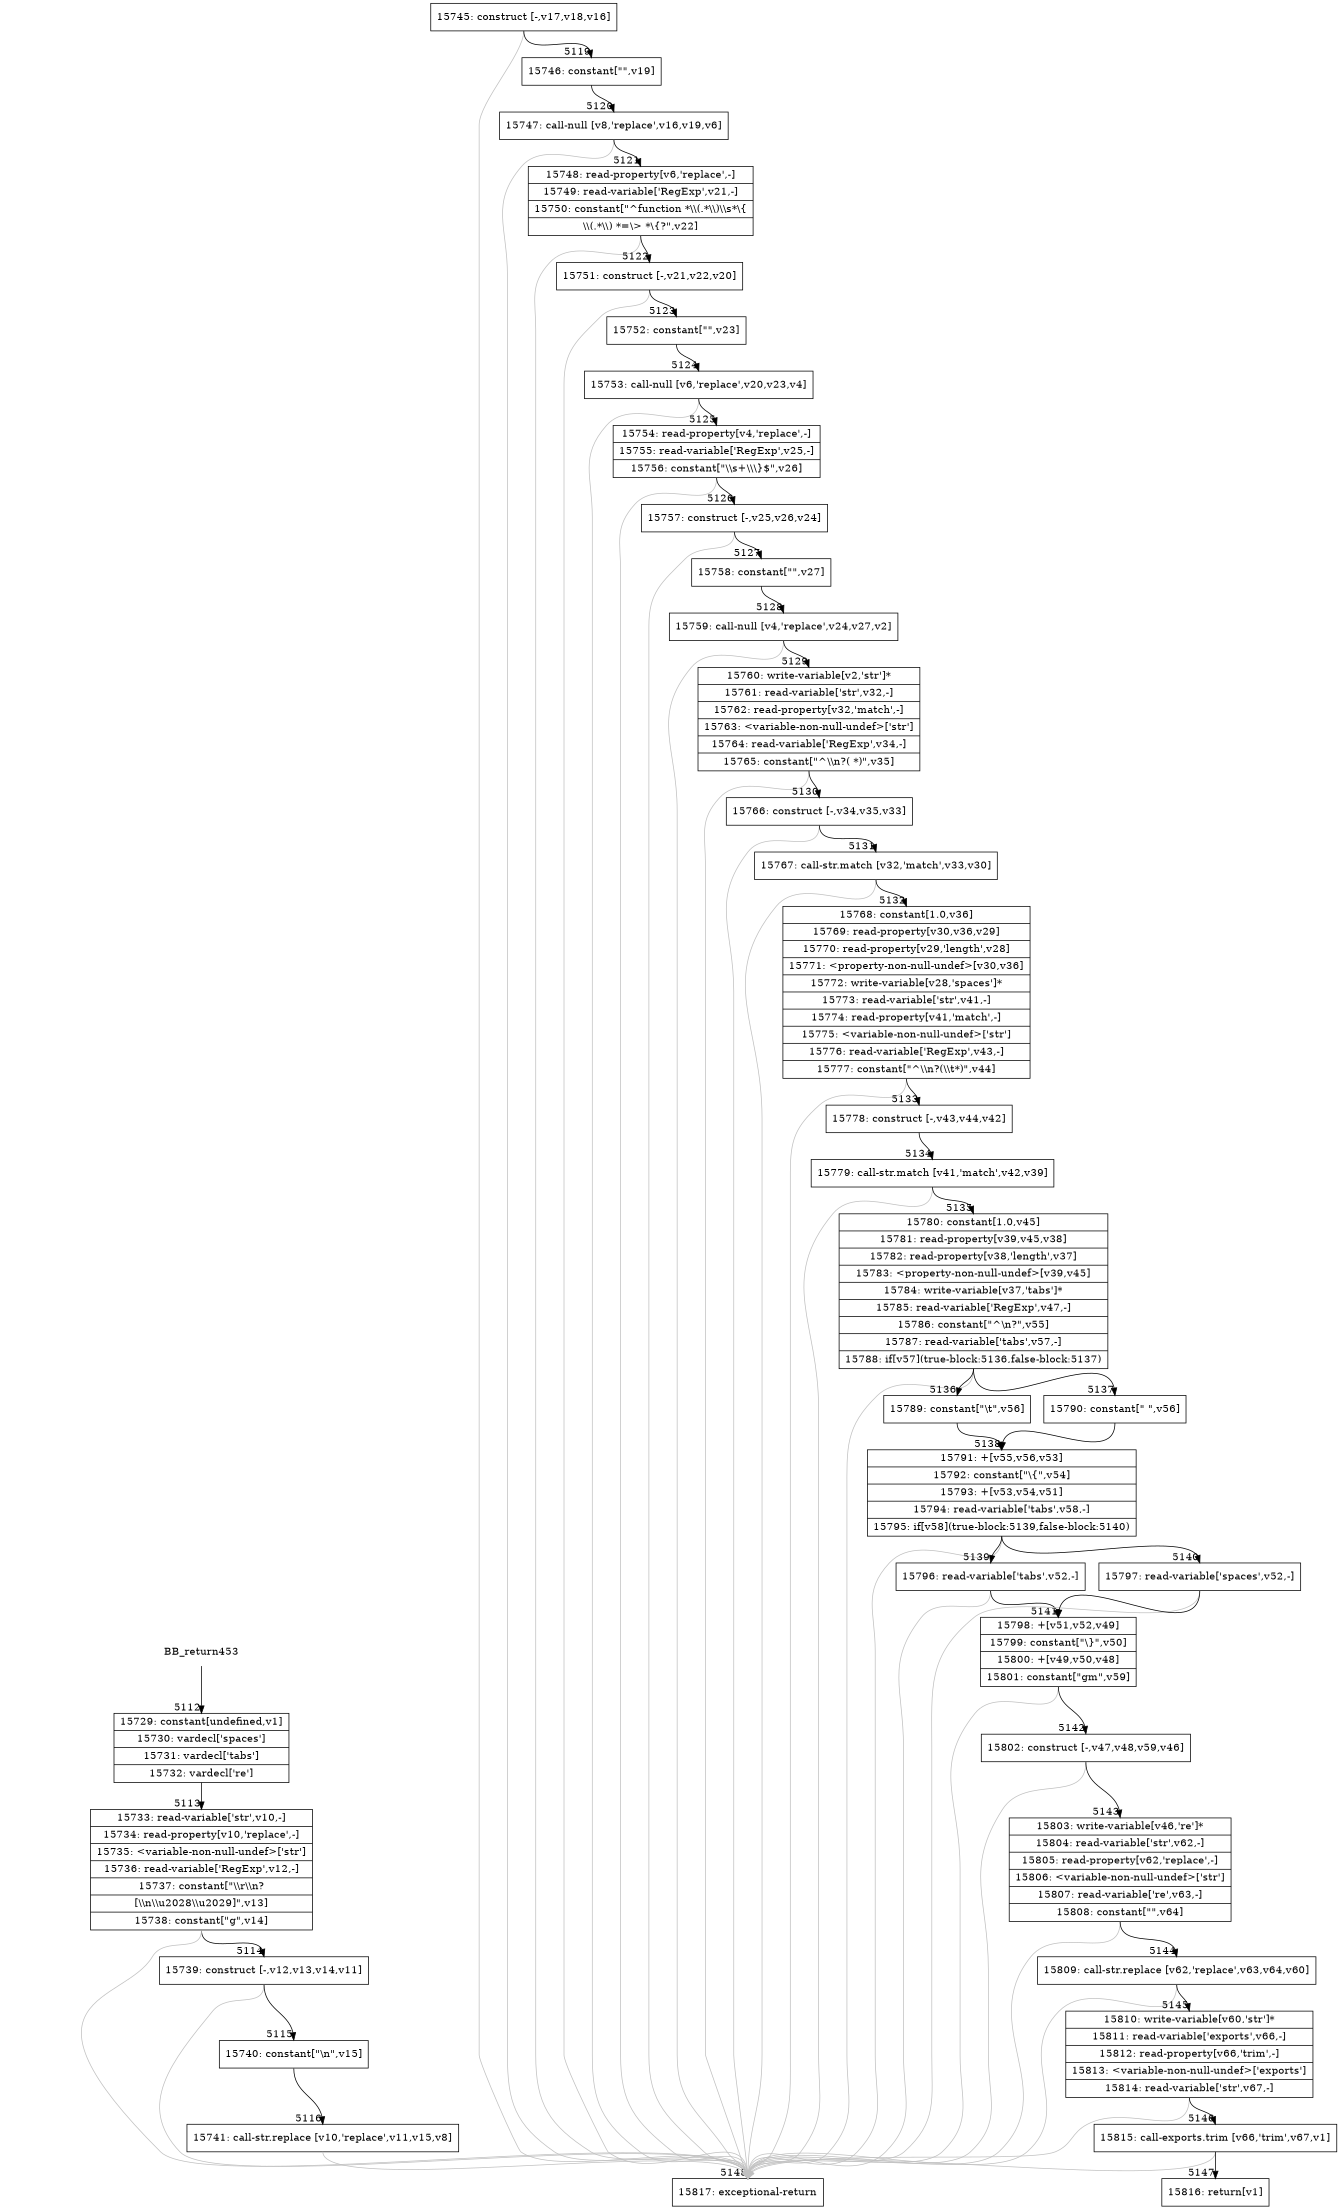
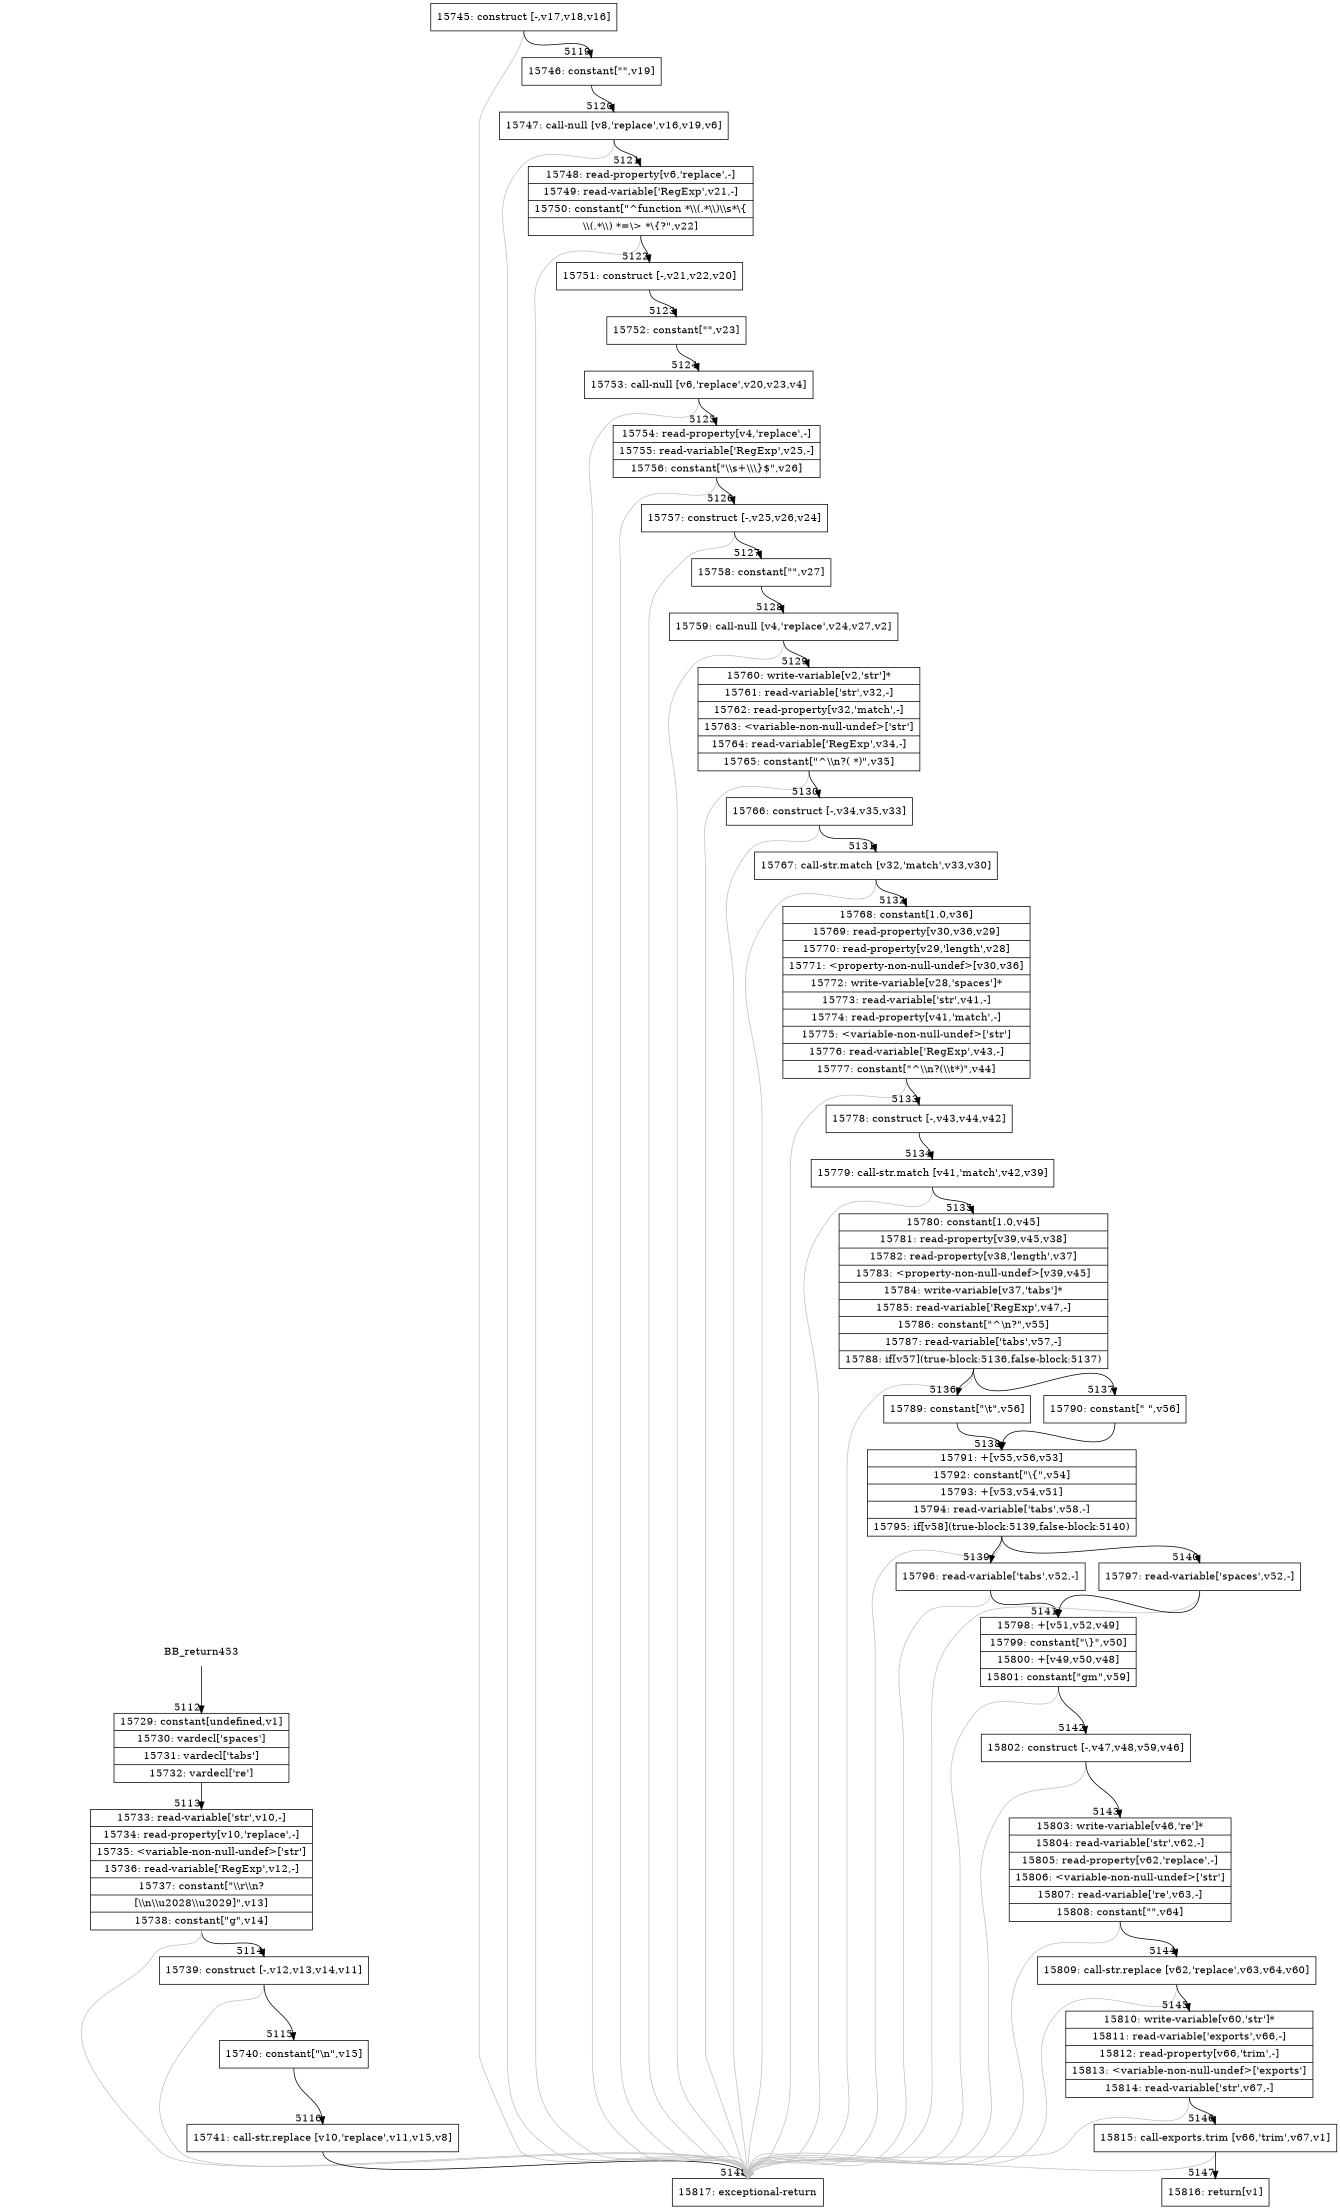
edge "15751: construct [-,v21,v22,v20]" -> "15817: exceptional-return": removed
edge "15741: call-str.replace [v10,'replace',v11,v15,v8]" -> "15817: exceptional-return": color gray -> black
